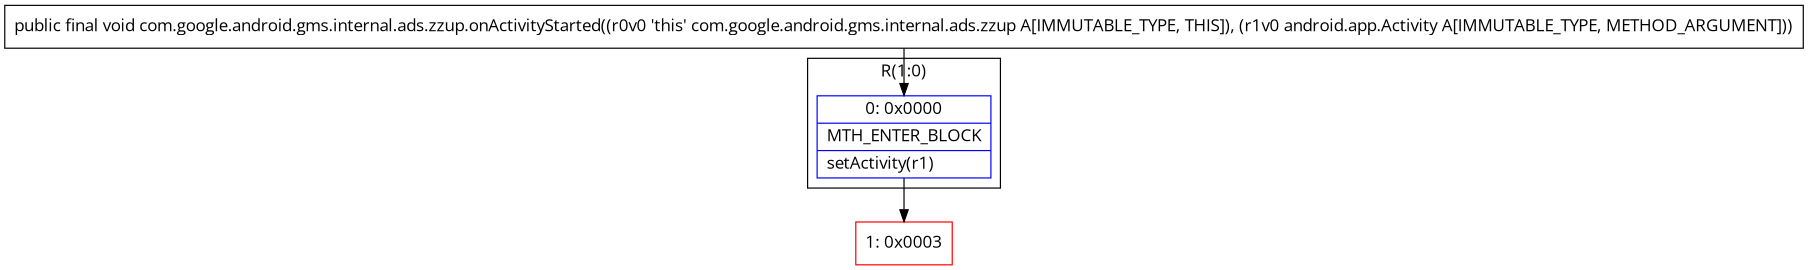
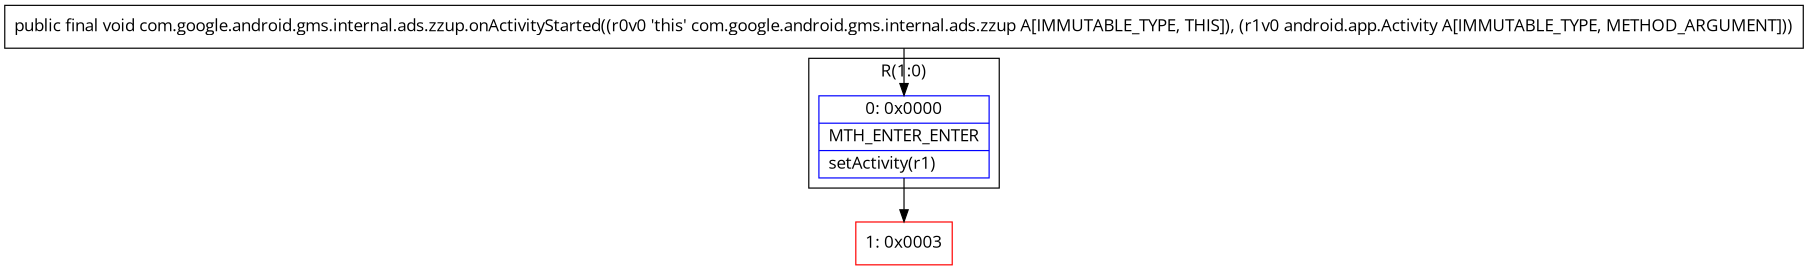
node "0: 0x0000": text "MTH_ENTER_BLOCK" -> "MTH_ENTER_ENTER"
